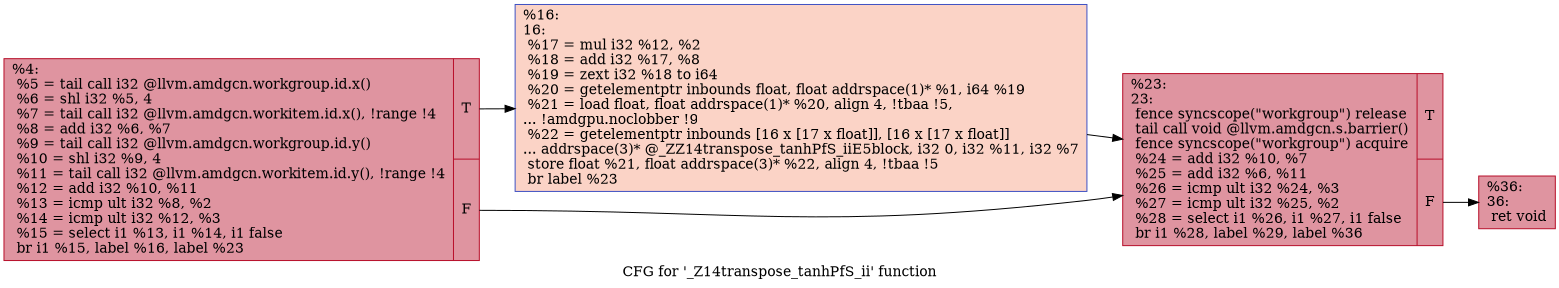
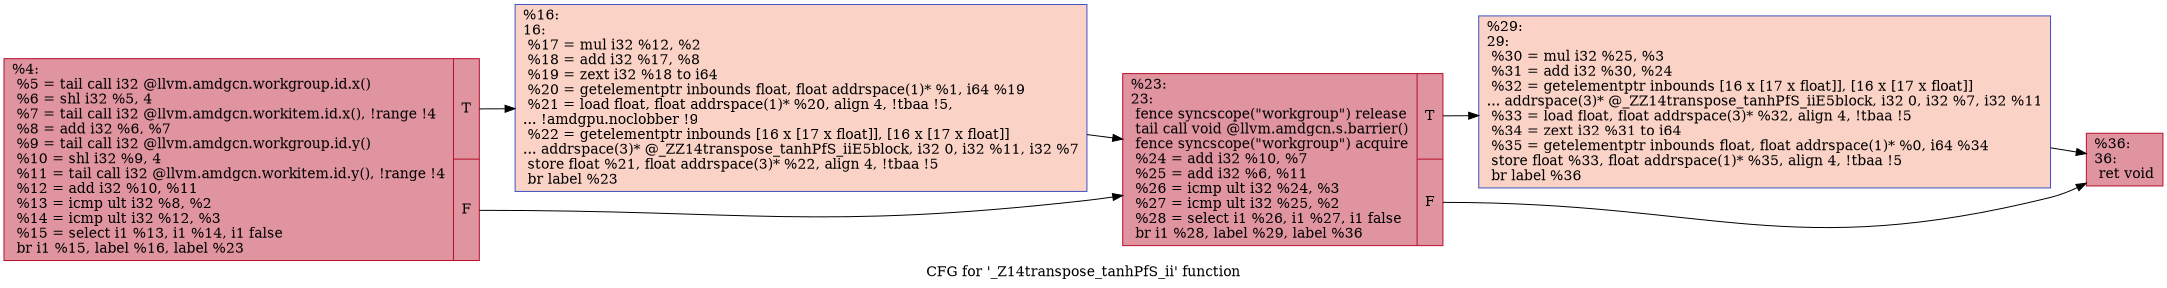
node "%29:": added
